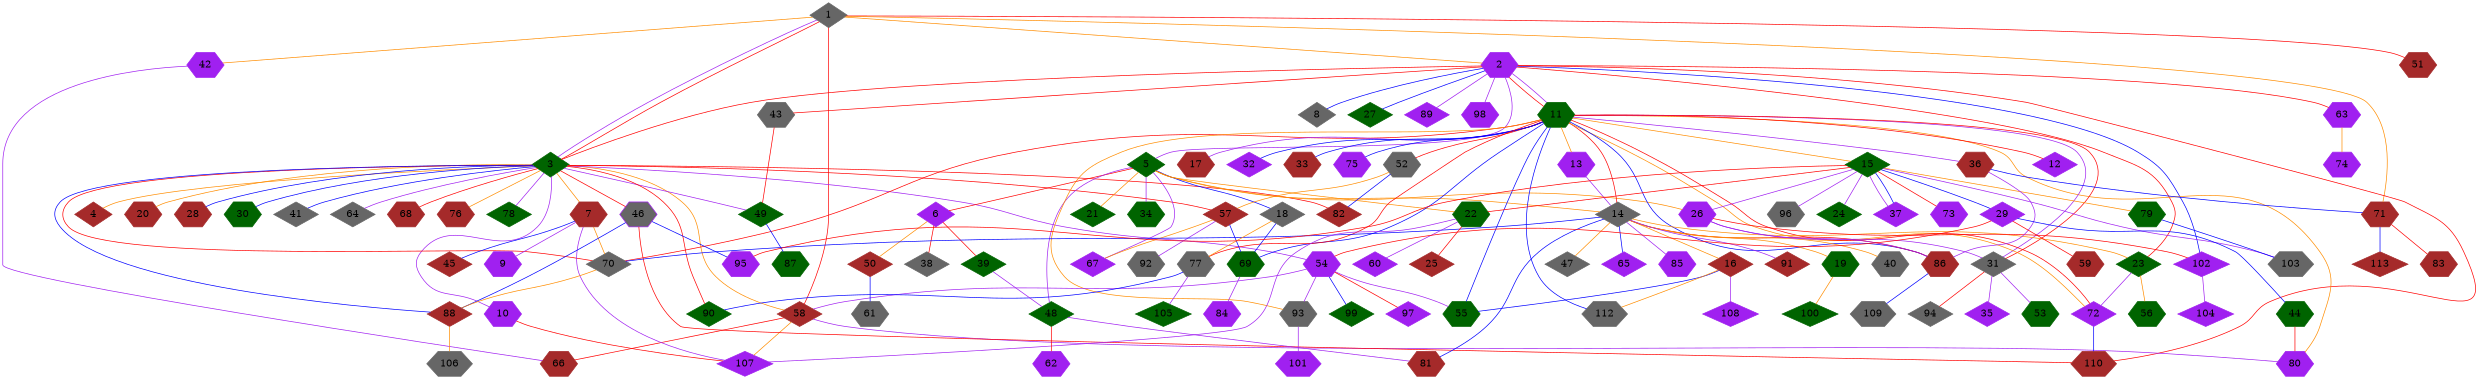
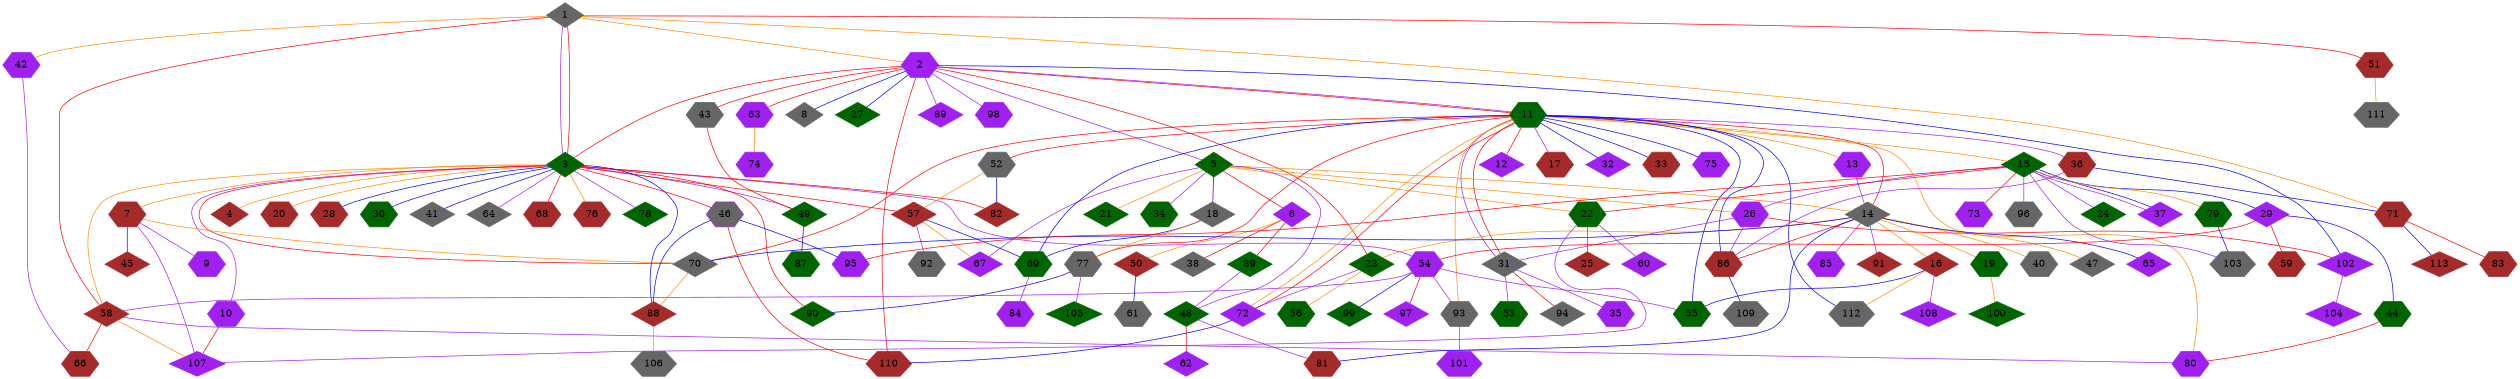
node "111": added
node "35": shape diamond -> hexagon
node "62": shape hexagon -> diamond
